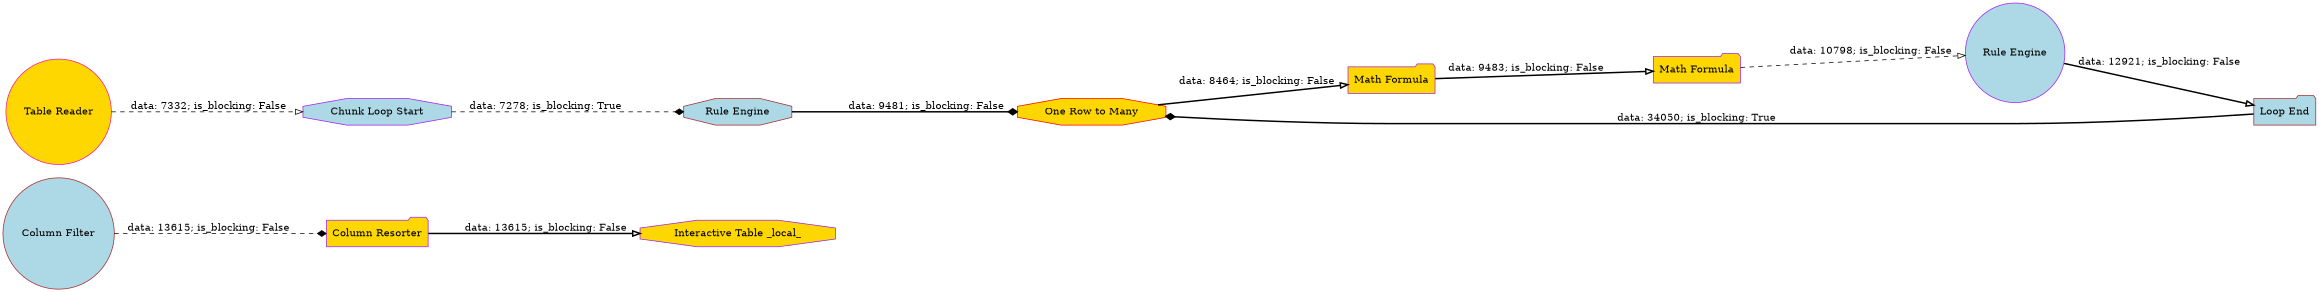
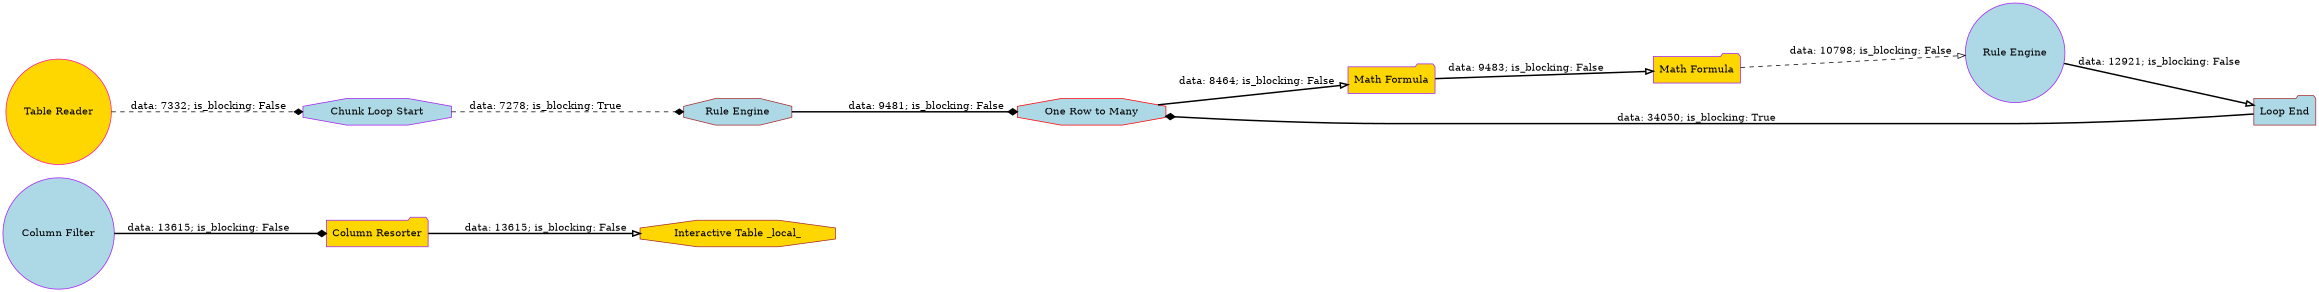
edge "Table Reader" -> "Chunk Loop Start": arrowhead onormal -> diamond
node "One Row to Many": fillcolor gold -> lightblue
node "Column Filter": color brown -> purple
edge "Column Filter" -> "Column Resorter": style dashed -> bold
node "Interactive Table _local_": color purple -> brown
